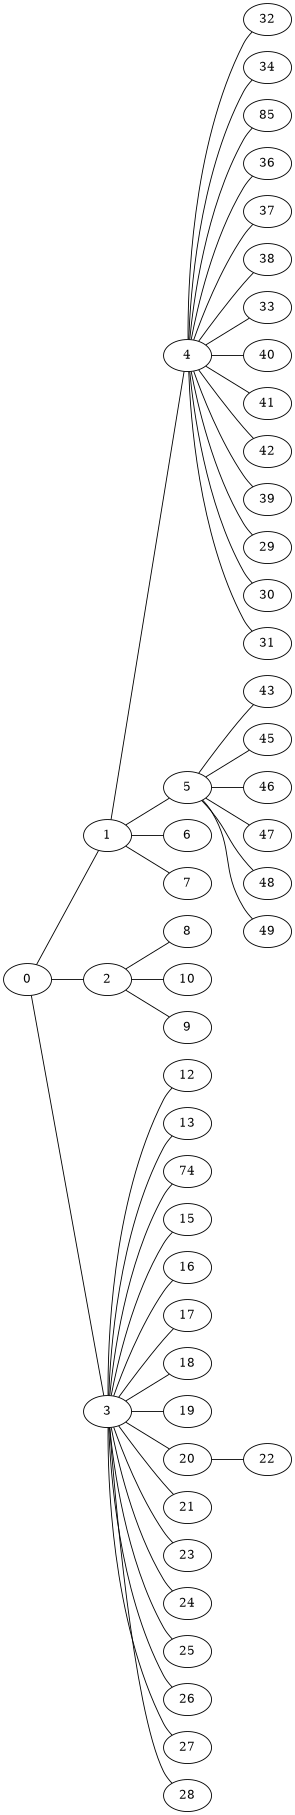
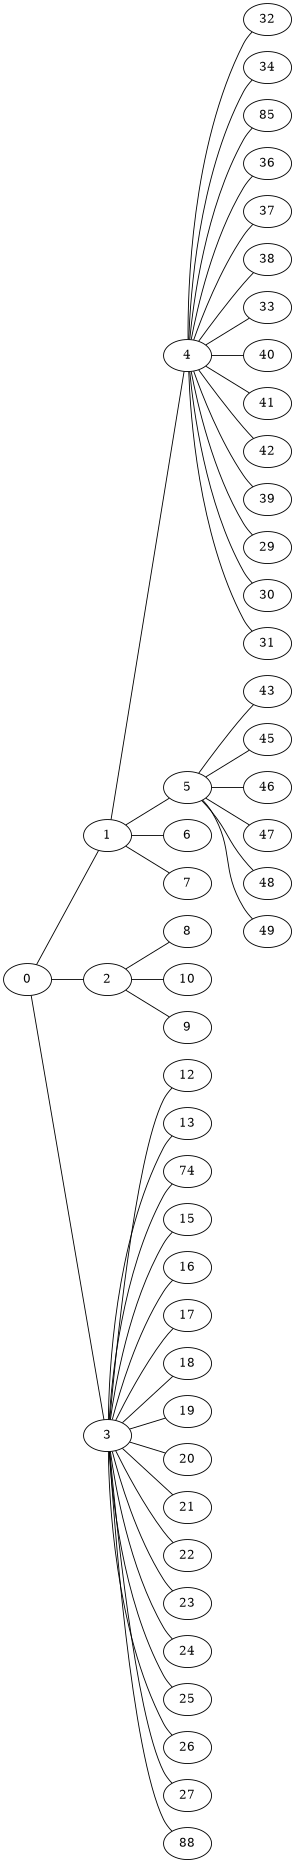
edge "20" -- "22": now "3" -- "22"
node "28": label "28" -> "88"
